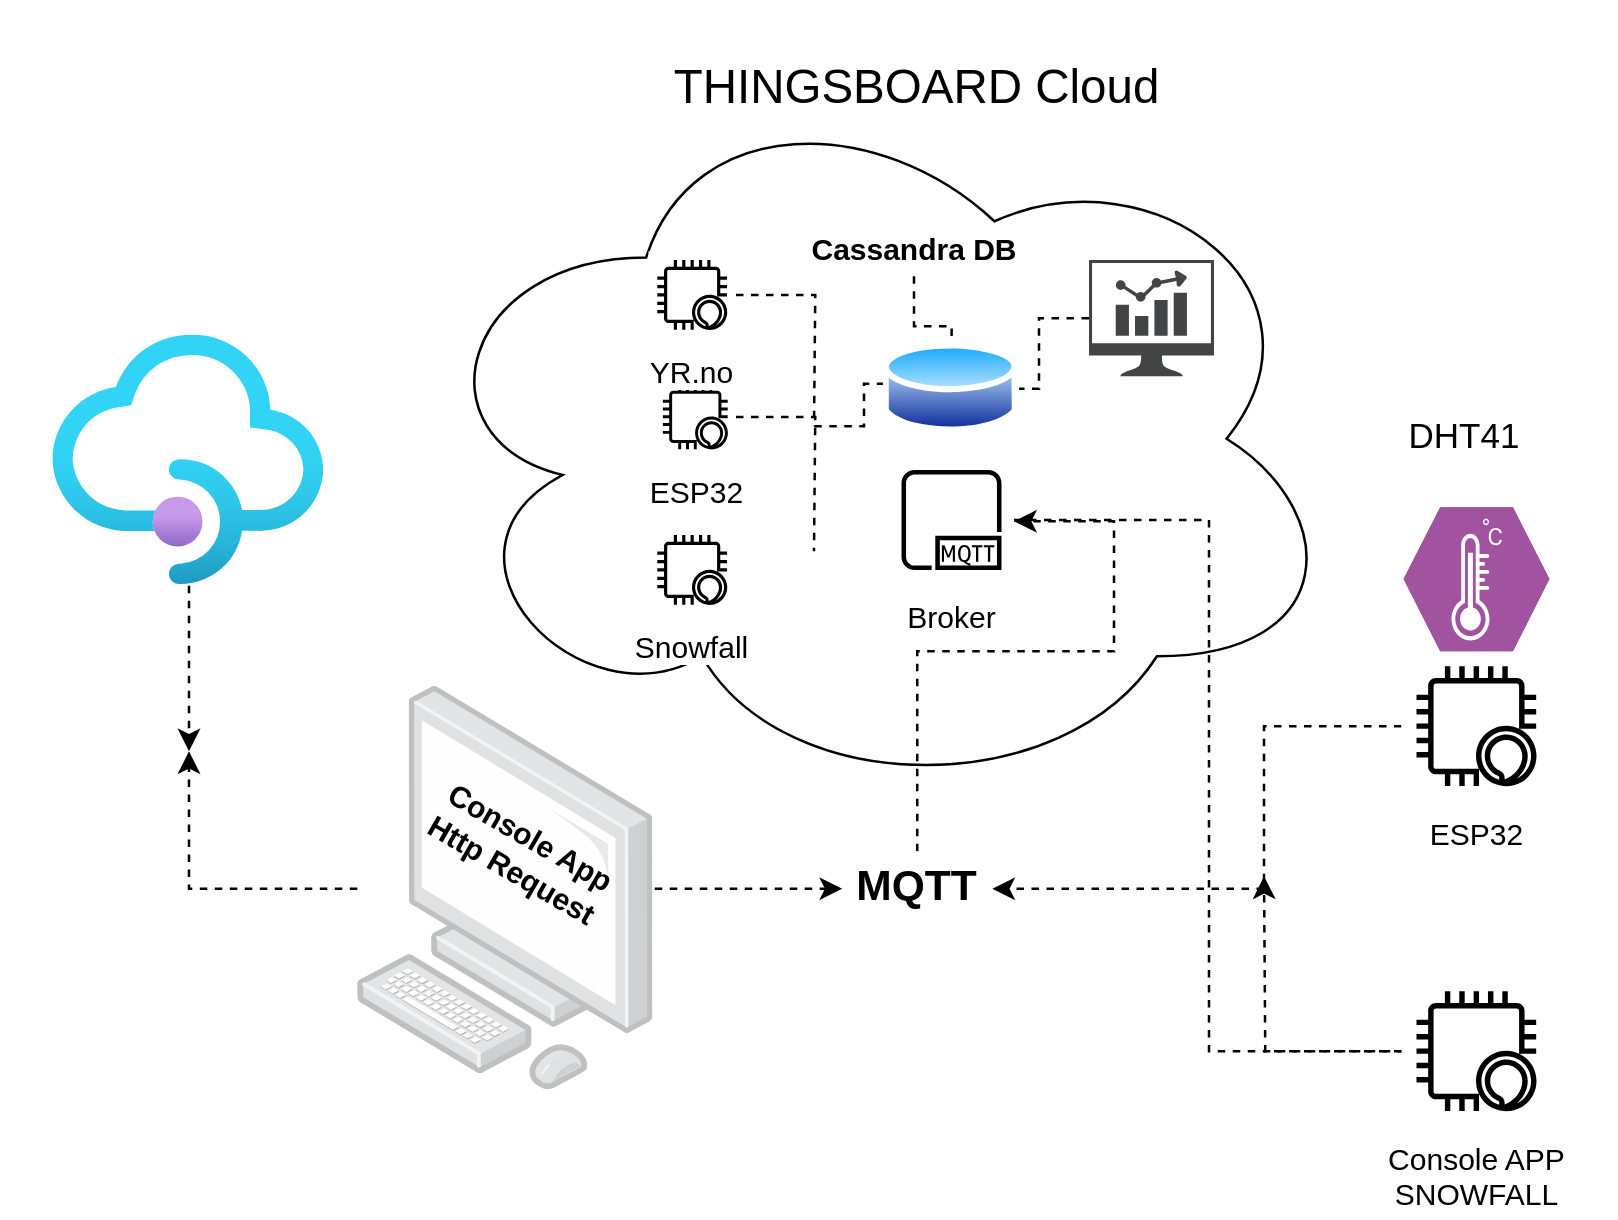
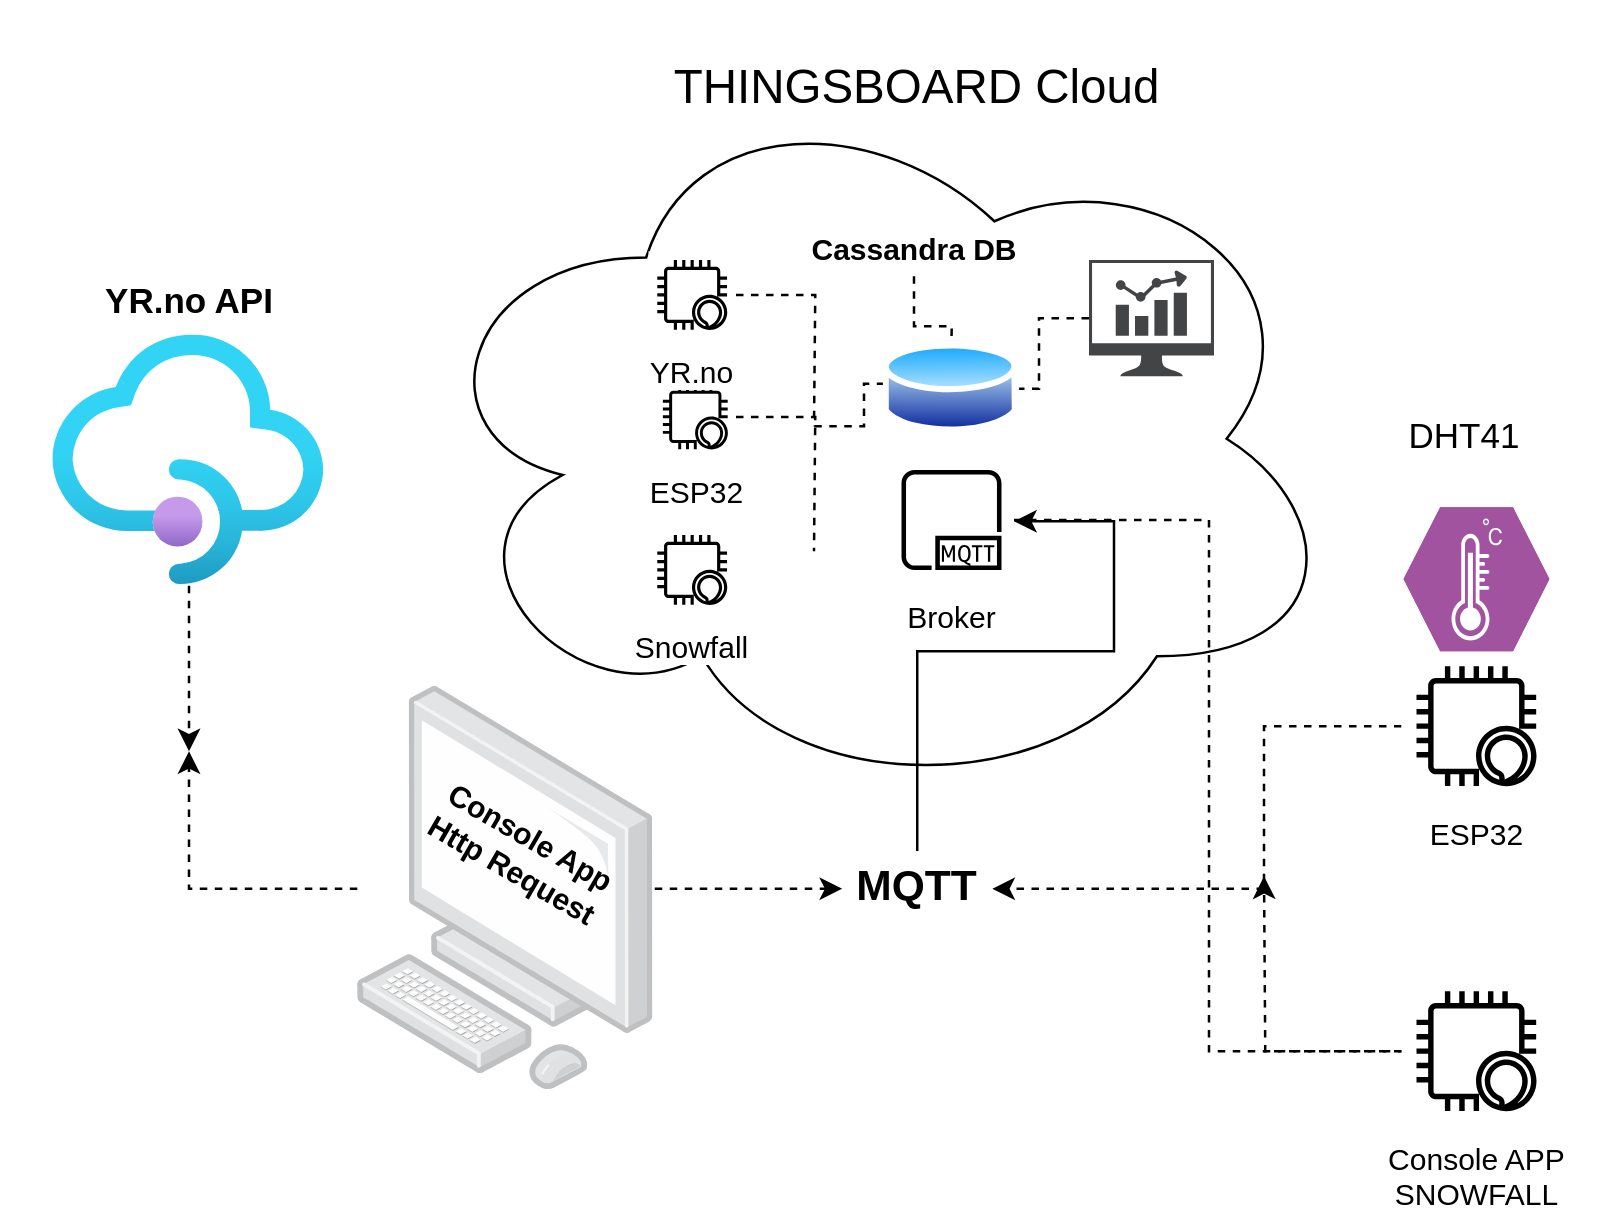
node "YR.no API": added
edge "MQTT" -> "Broker": style dashed -> solid
